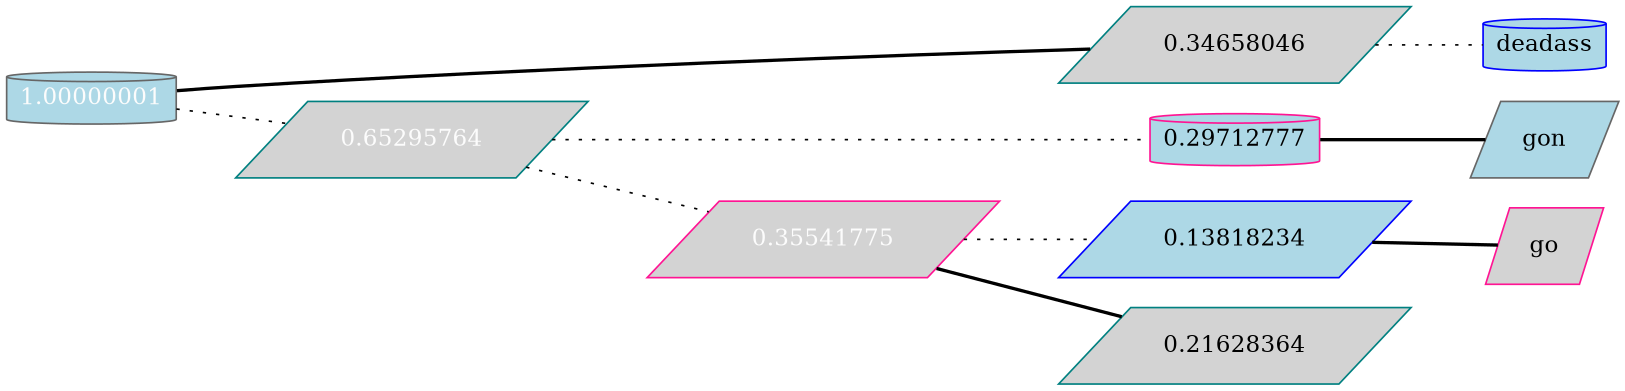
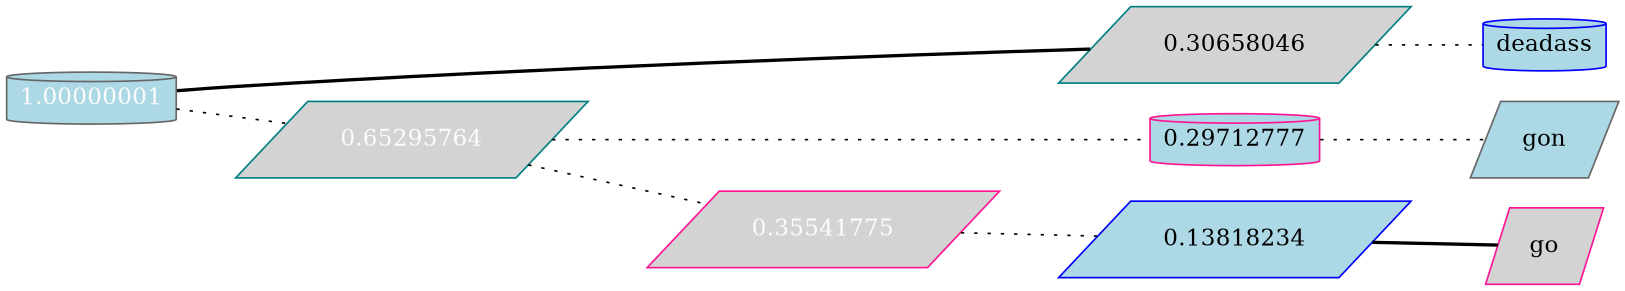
node "0.34658046": label "0.34658046" -> "0.30658046"
edge "0.29712777" -- "gon": style bold -> dotted
node "0.21628364": removed
